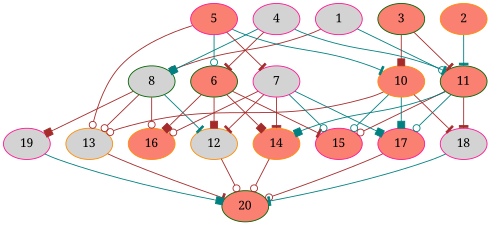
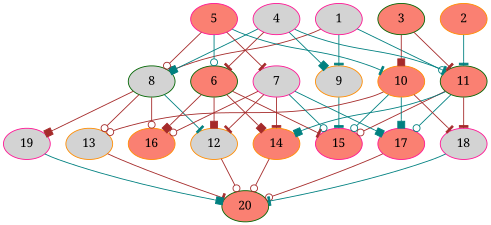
edge "5" -> "13": now "5" -> "8"
node "9": added
